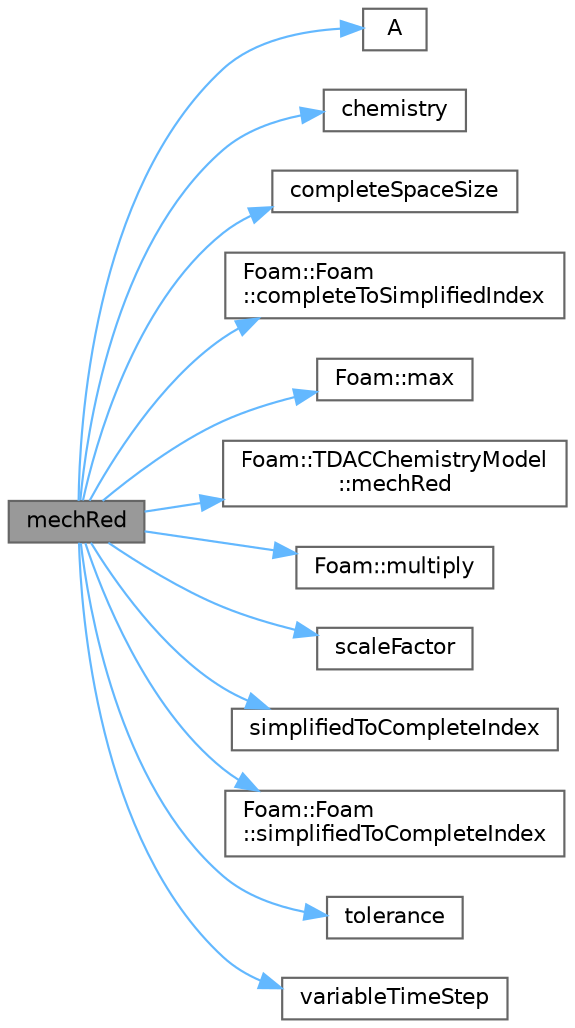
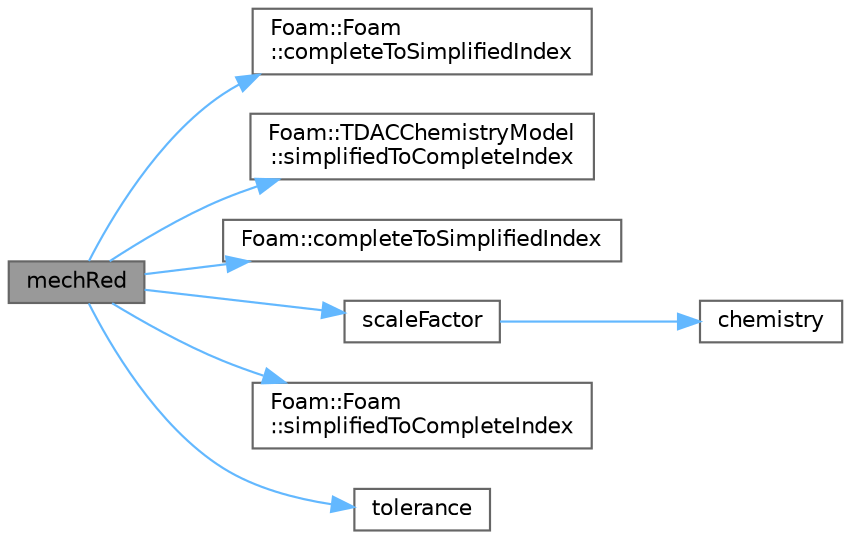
node "A": removed
node "completeSpaceSize": removed
edge "mechRed" -> "chemistry": now "scaleFactor" -> "chemistry"
node "Foam::max": removed
node "Foam::TDACChemistryModel ::mechRed": label "Foam::TDACChemistryModel ::mechRed" -> "Foam::TDACChemistryModel ::simplifiedToCompleteIndex"
node "Foam::multiply": label "Foam::multiply" -> "Foam::completeToSimplifiedIndex"
node "simplifiedToCompleteIndex": removed
node "variableTimeStep": removed
